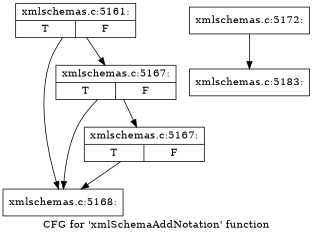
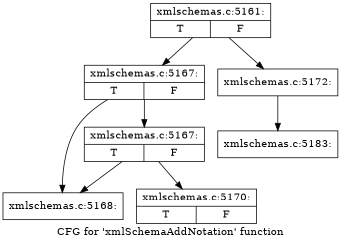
edge "xmlschemas.c:5161:" -> "xmlschemas.c:5168:": now "xmlschemas.c:5161:" -> "xmlschemas.c:5172:"
node "xmlschemas.c:5170:": added
